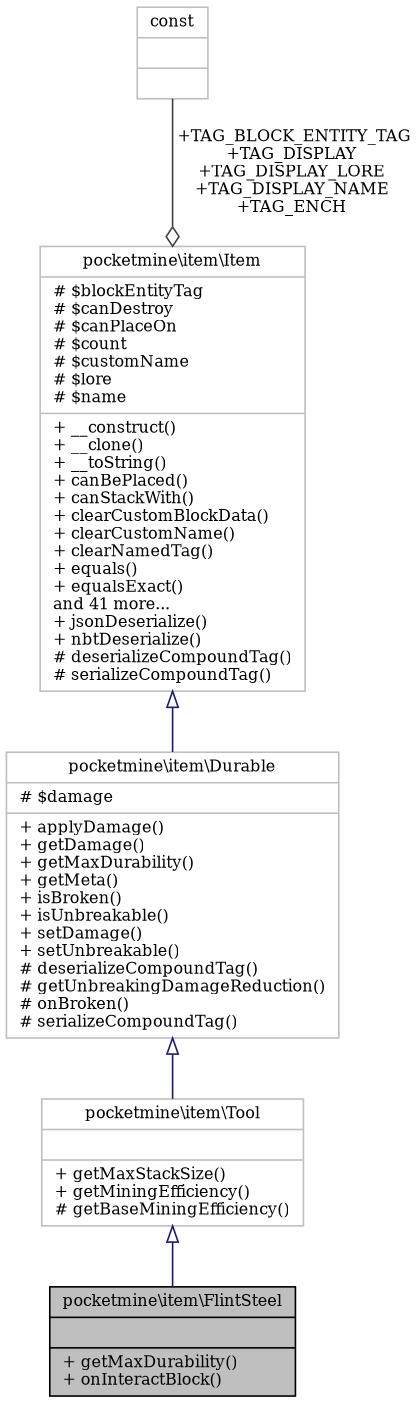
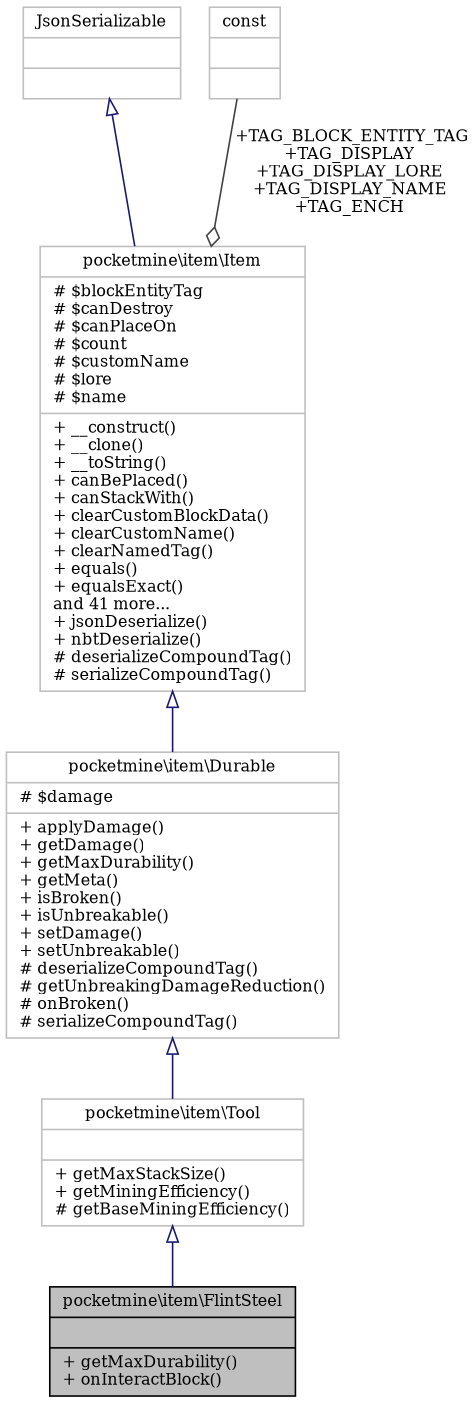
node "JsonSerializable": added
